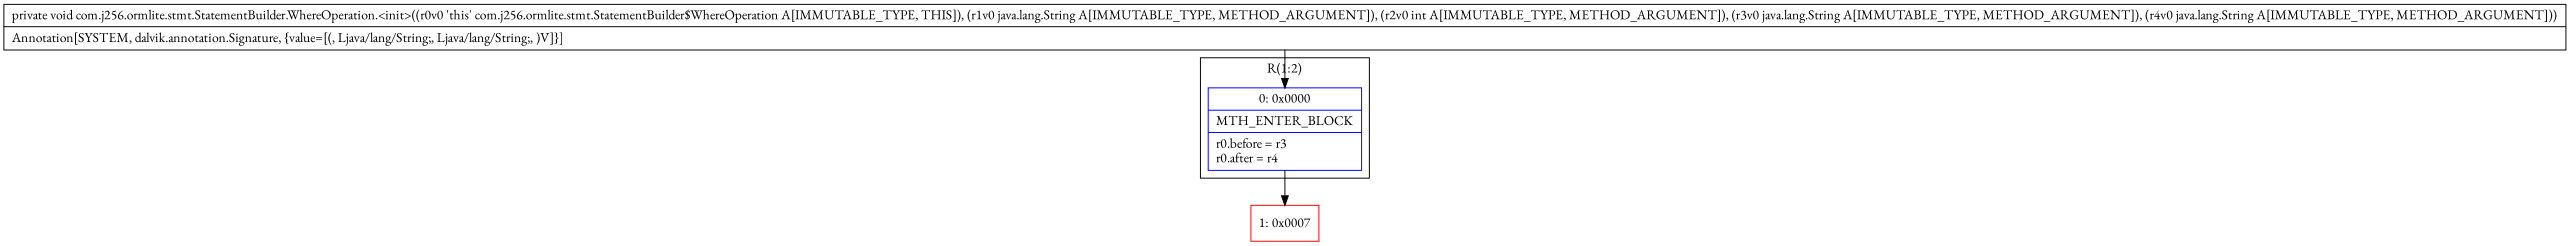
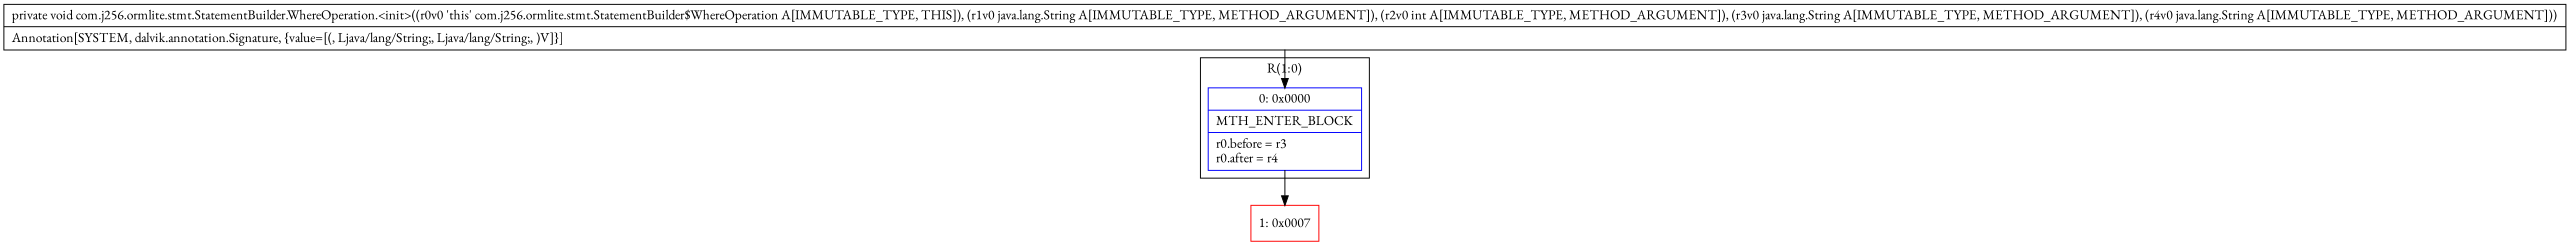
cluster "R(1:2)": label "R(1:2)" -> "R(1:0)"
